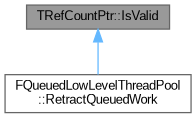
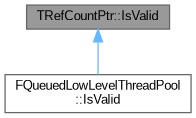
node "FQueuedLowLevelThreadPool ::RetractQueuedWork": label "FQueuedLowLevelThreadPool ::RetractQueuedWork" -> "FQueuedLowLevelThreadPool ::IsValid"
